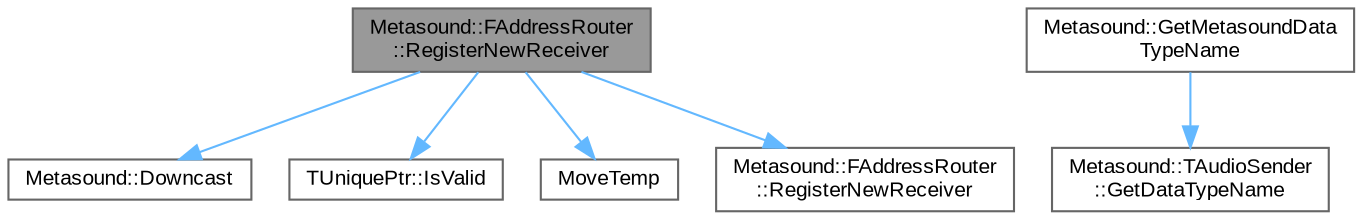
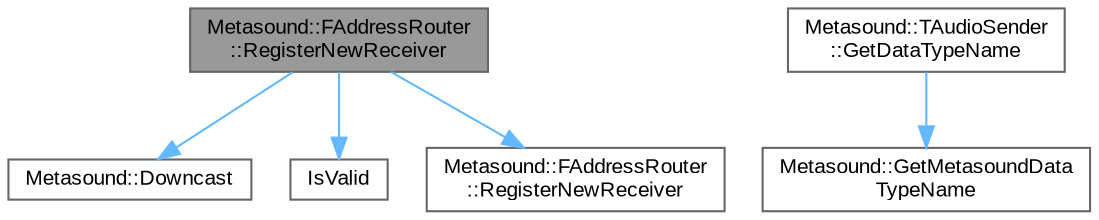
edge "Metasound::GetMetasoundData TypeName" -> "Metasound::TAudioSender ::GetDataTypeName": reversed
node "TUniquePtr::IsValid": removed
node "MoveTemp": label "MoveTemp" -> "IsValid"
